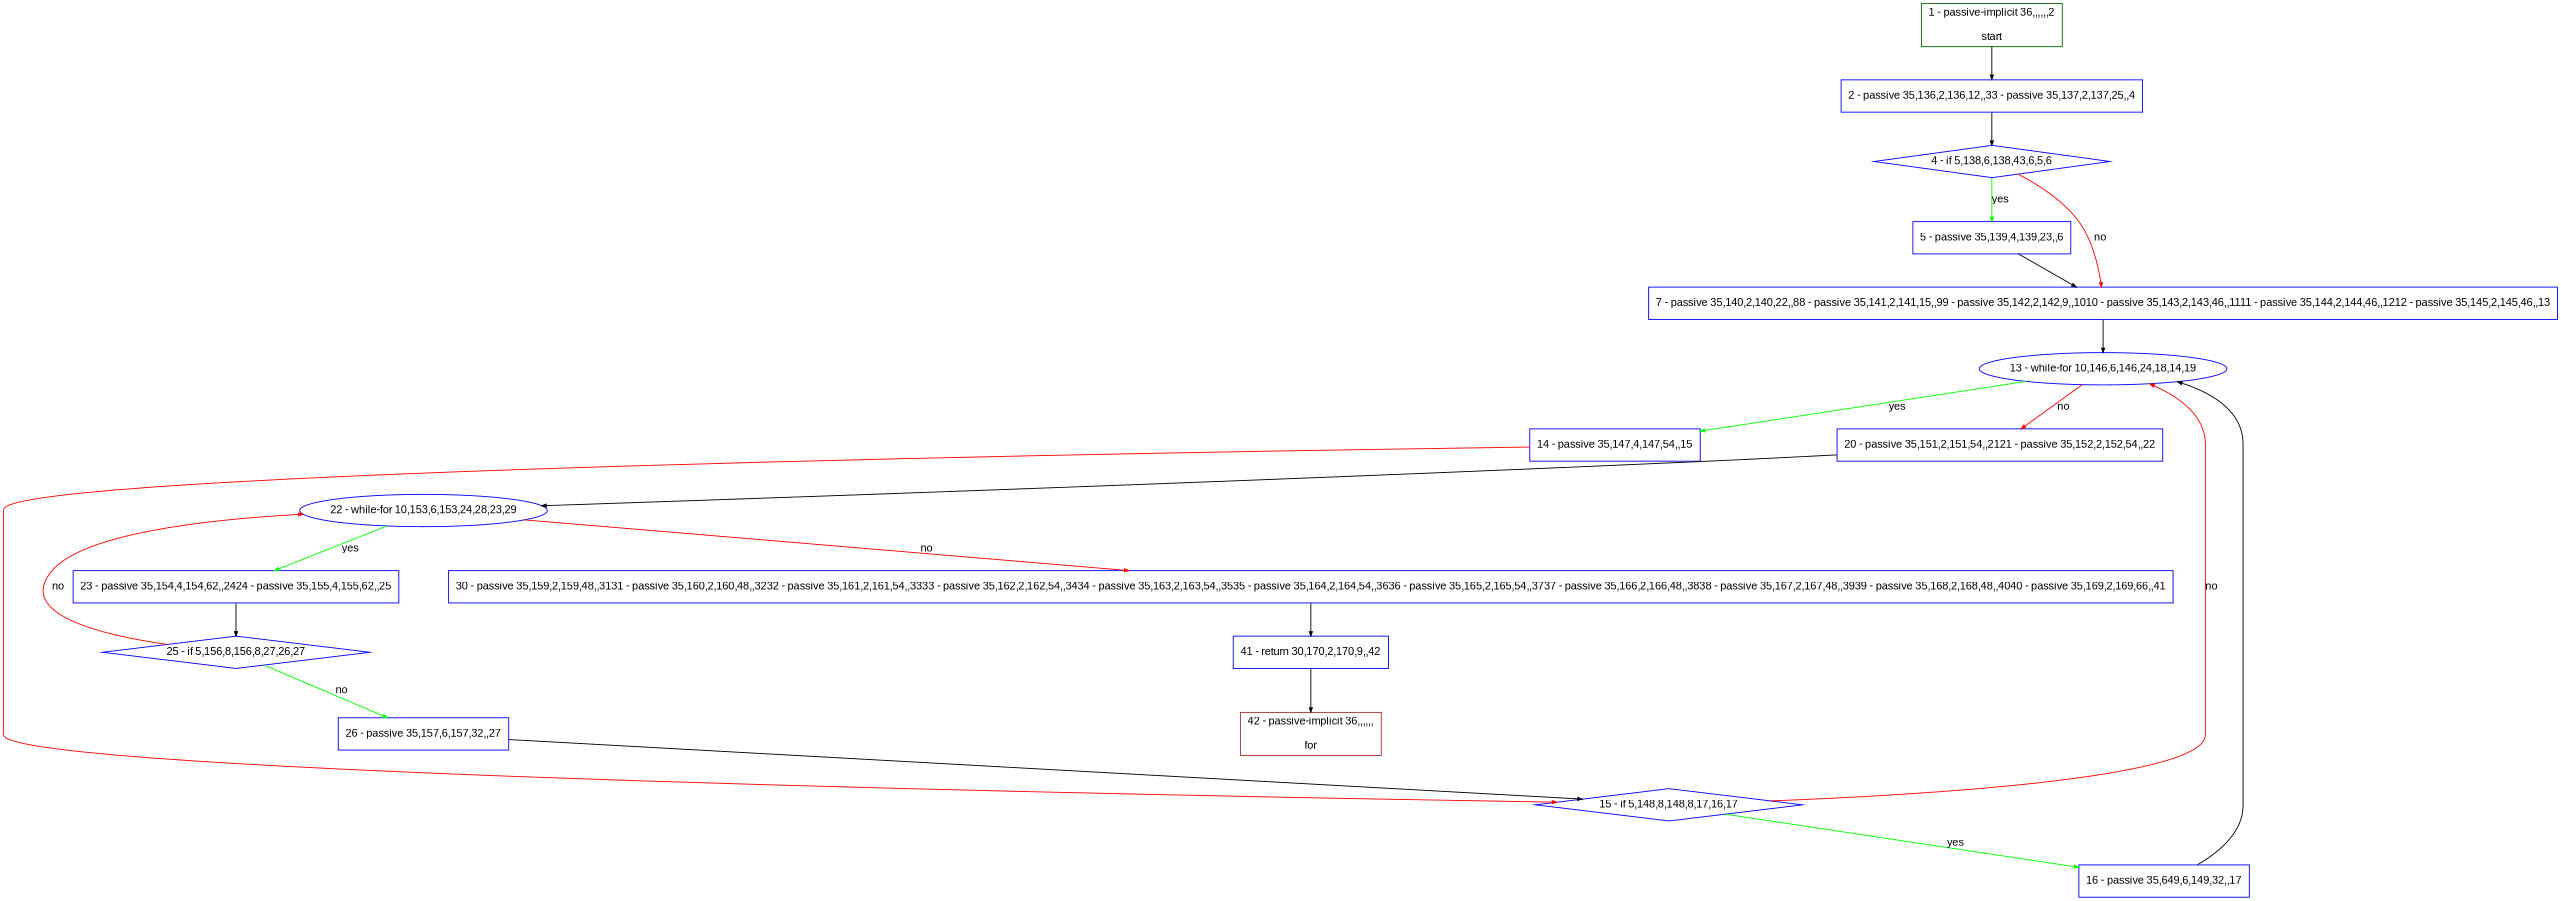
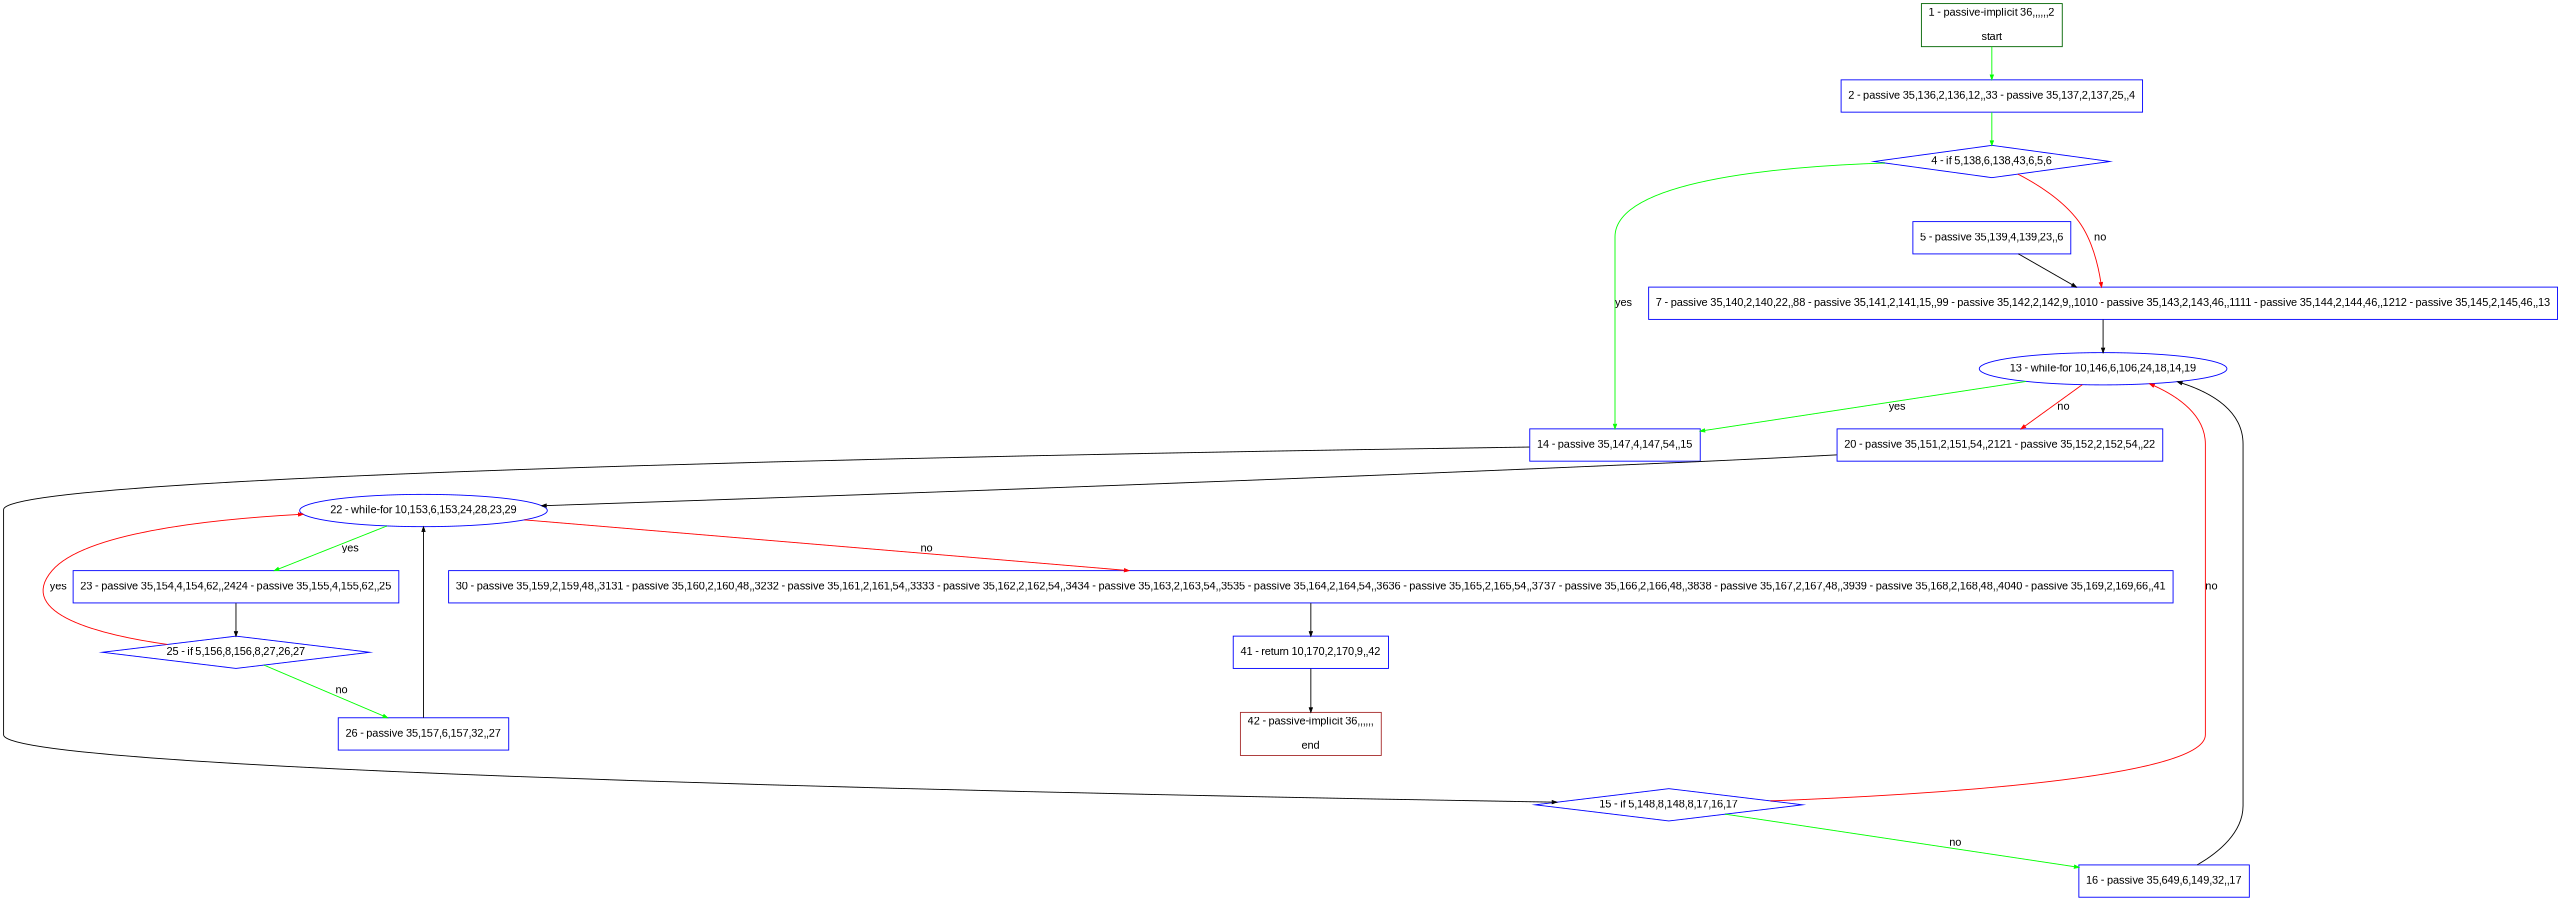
edge "1 - passive-implicit 36,,,,,,2 start" -> "2 - passive 35,136,2,136,12,,33 - passive 35,137,2,137,25,,4": color #000000 -> #00ff00
edge "2 - passive 35,136,2,136,12,,33 - passive 35,137,2,137,25,,4" -> "4 - if 5,138,6,138,43,6,5,6": color #000000 -> #00ff00
edge "4 - if 5,138,6,138,43,6,5,6" -> "5 - passive 35,139,4,139,23,,6": now "4 - if 5,138,6,138,43,6,5,6" -> "14 - passive 35,147,4,147,54,,15"
node "13 - while-for 10,146,6,146,24,18,14,19": label "13 - while-for 10,146,6,146,24,18,14,19" -> "13 - while-for 10,146,6,106,24,18,14,19"
edge "25 - if 5,156,8,156,8,27,26,27" -> "22 - while-for 10,153,6,153,24,28,23,29": label "no" -> "yes"
edge "14 - passive 35,147,4,147,54,,15" -> "15 - if 5,148,8,148,8,17,16,17": color #ff0000 -> #000000
node "41 - return 30,170,2,170,9,,42": label "41 - return 30,170,2,170,9,,42" -> "41 - return 10,170,2,170,9,,42"
node "42 - passive-implicit 36,,,,,, for": label "42 - passive-implicit 36,,,,,, for" -> "42 - passive-implicit 36,,,,,, end"
edge "26 - passive 35,157,6,157,32,,27" -> "15 - if 5,148,8,148,8,17,16,17": now "26 - passive 35,157,6,157,32,,27" -> "22 - while-for 10,153,6,153,24,28,23,29"
edge "15 - if 5,148,8,148,8,17,16,17" -> "16 - passive 35,649,6,149,32,,17": label "yes" -> "no"
